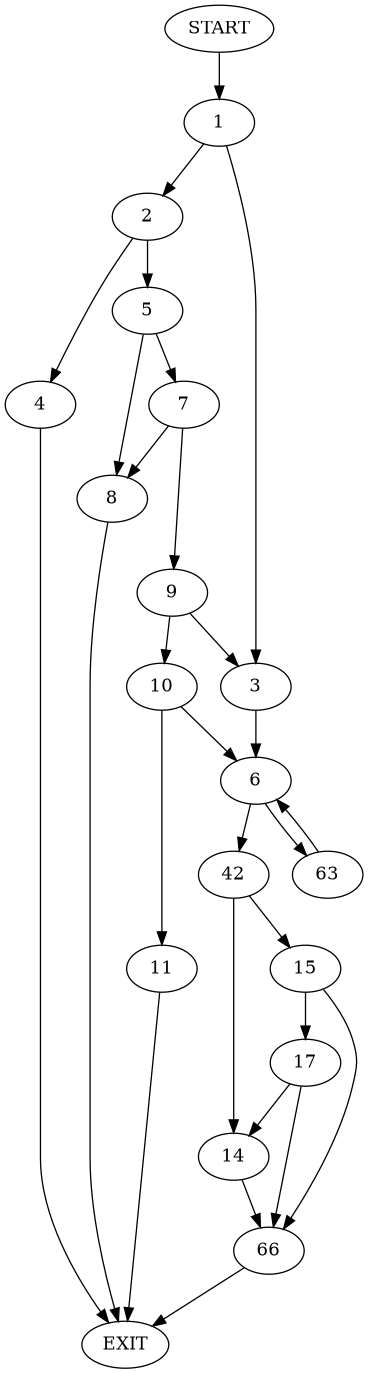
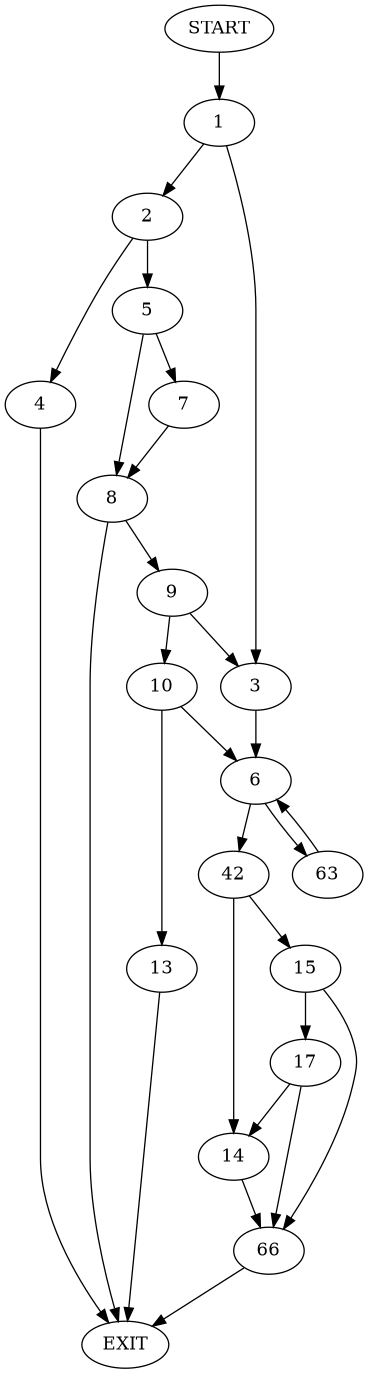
edge "7" -> "9": now "8" -> "9"
node "11": label "11" -> "13"
